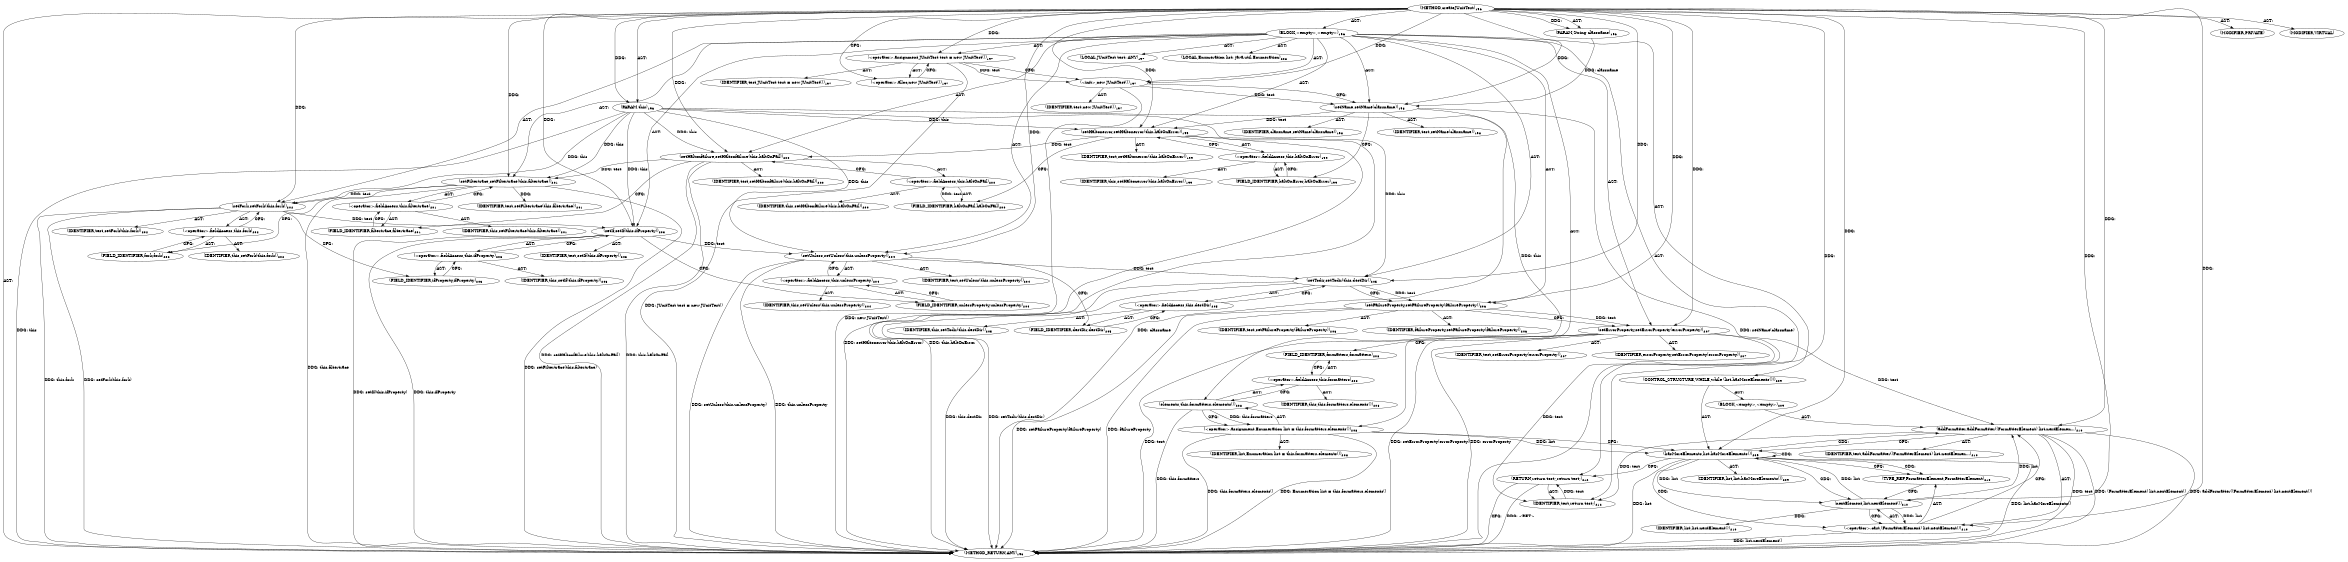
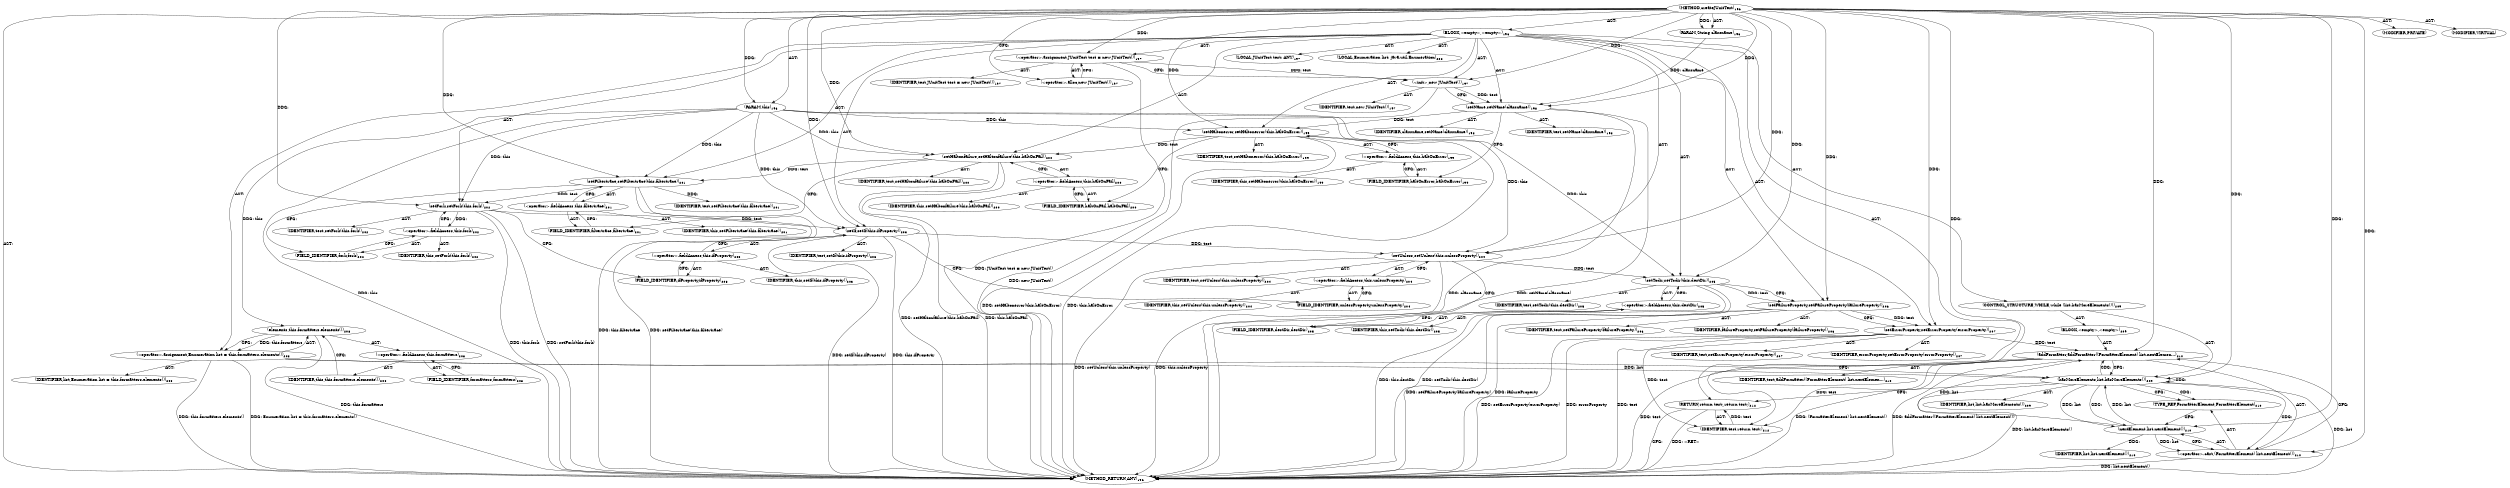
edge "(FIELD_IDENTIFIER,haltOnFail,haltOnFail)" -> "(<operator>.fieldAccess,this.haltOnFail)": label "DDG: test" -> "CFG: "
edge "(setFork,setFork(this.fork))" -> "(<operator>.fieldAccess,this.fork)": label "AST: " -> "DDG: "
node "(IDENTIFIER,test,setTodir(this.destDir))": added
edge "(setErrorProperty,setErrorProperty(errorProperty))" -> "(FIELD_IDENTIFIER,formatters,formatters)": removed, label "CFG:"
edge "(<operator>.fieldAccess,this.formatters)" -> "(elements,this.formatters.elements())": now "(IDENTIFIER,this,this.formatters.elements())" -> "(elements,this.formatters.elements())"
